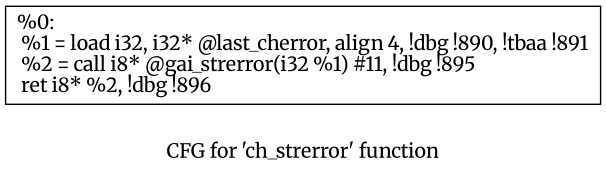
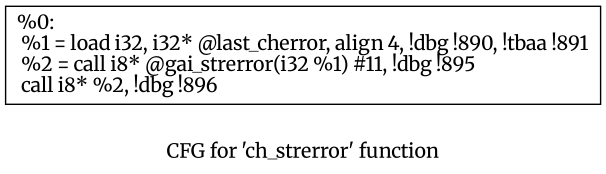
node "%0:": text "ret i8* %2, !dbg !896" -> "call i8* %2, !dbg !896"
